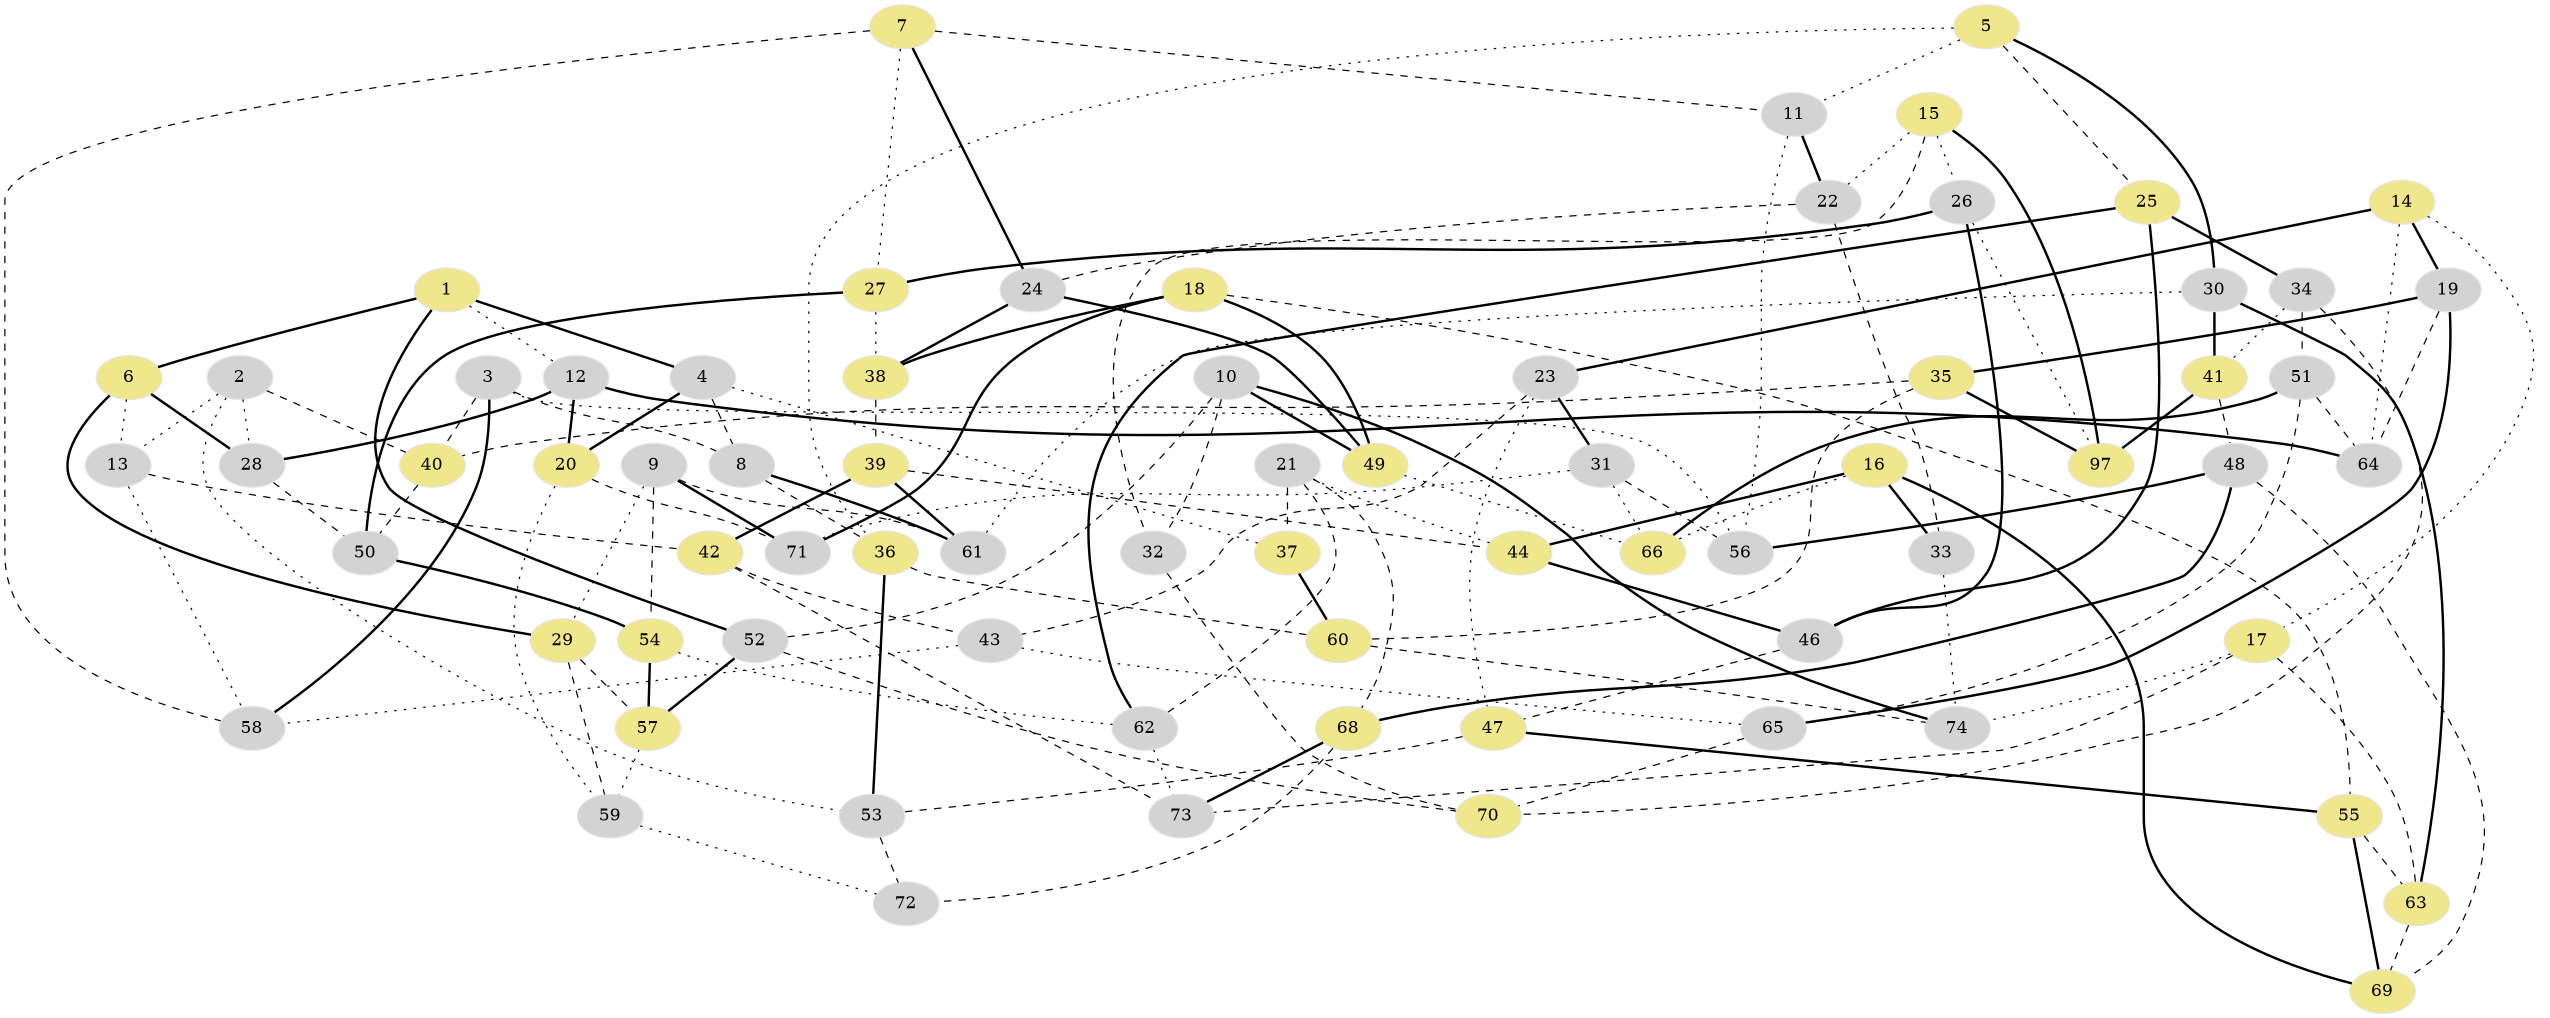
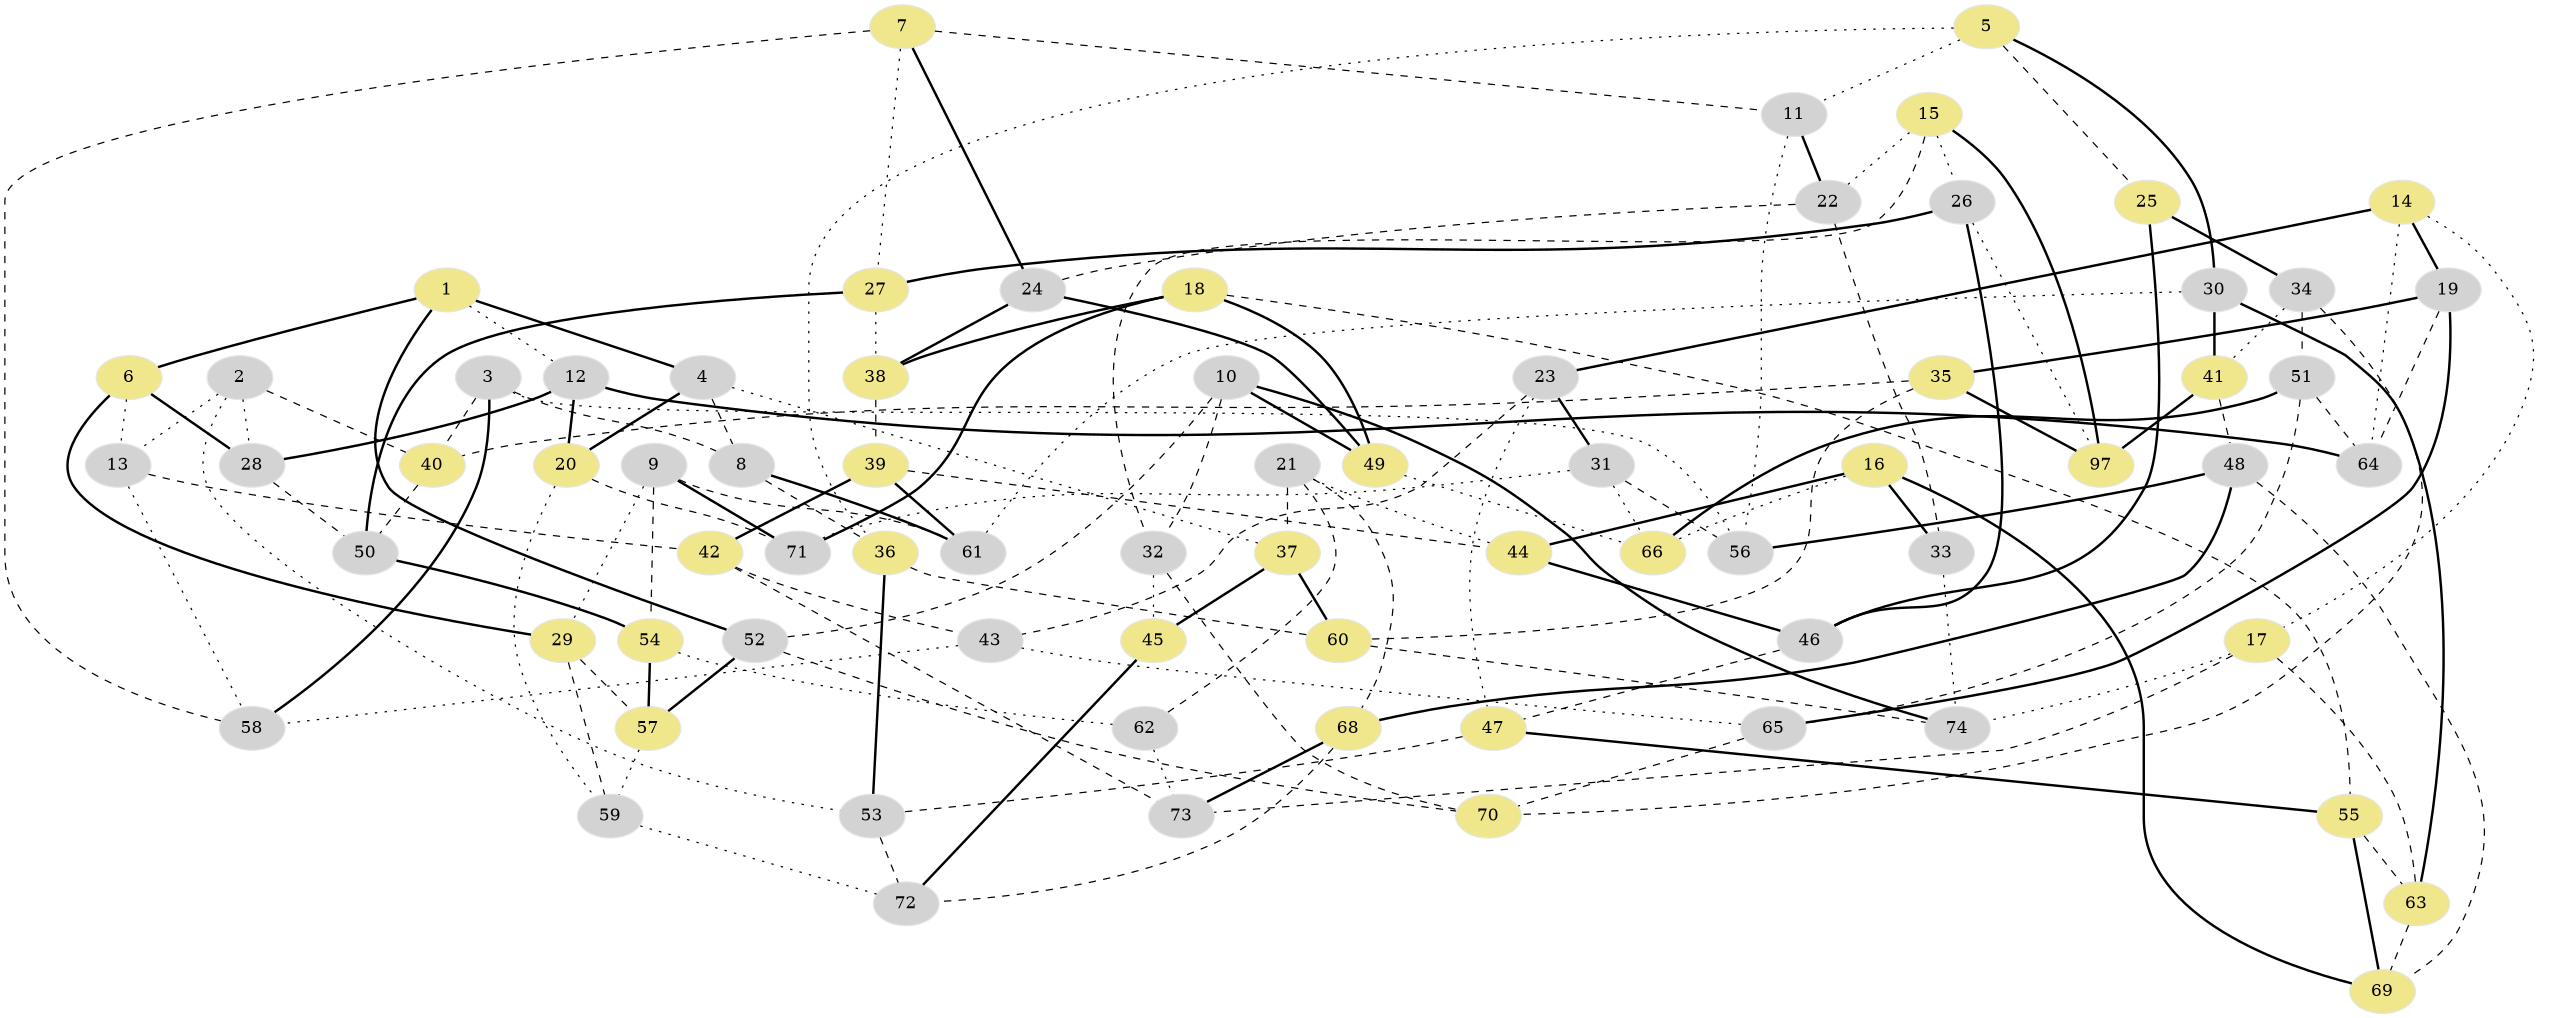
edge "25" -- "62": removed
node "45": added
